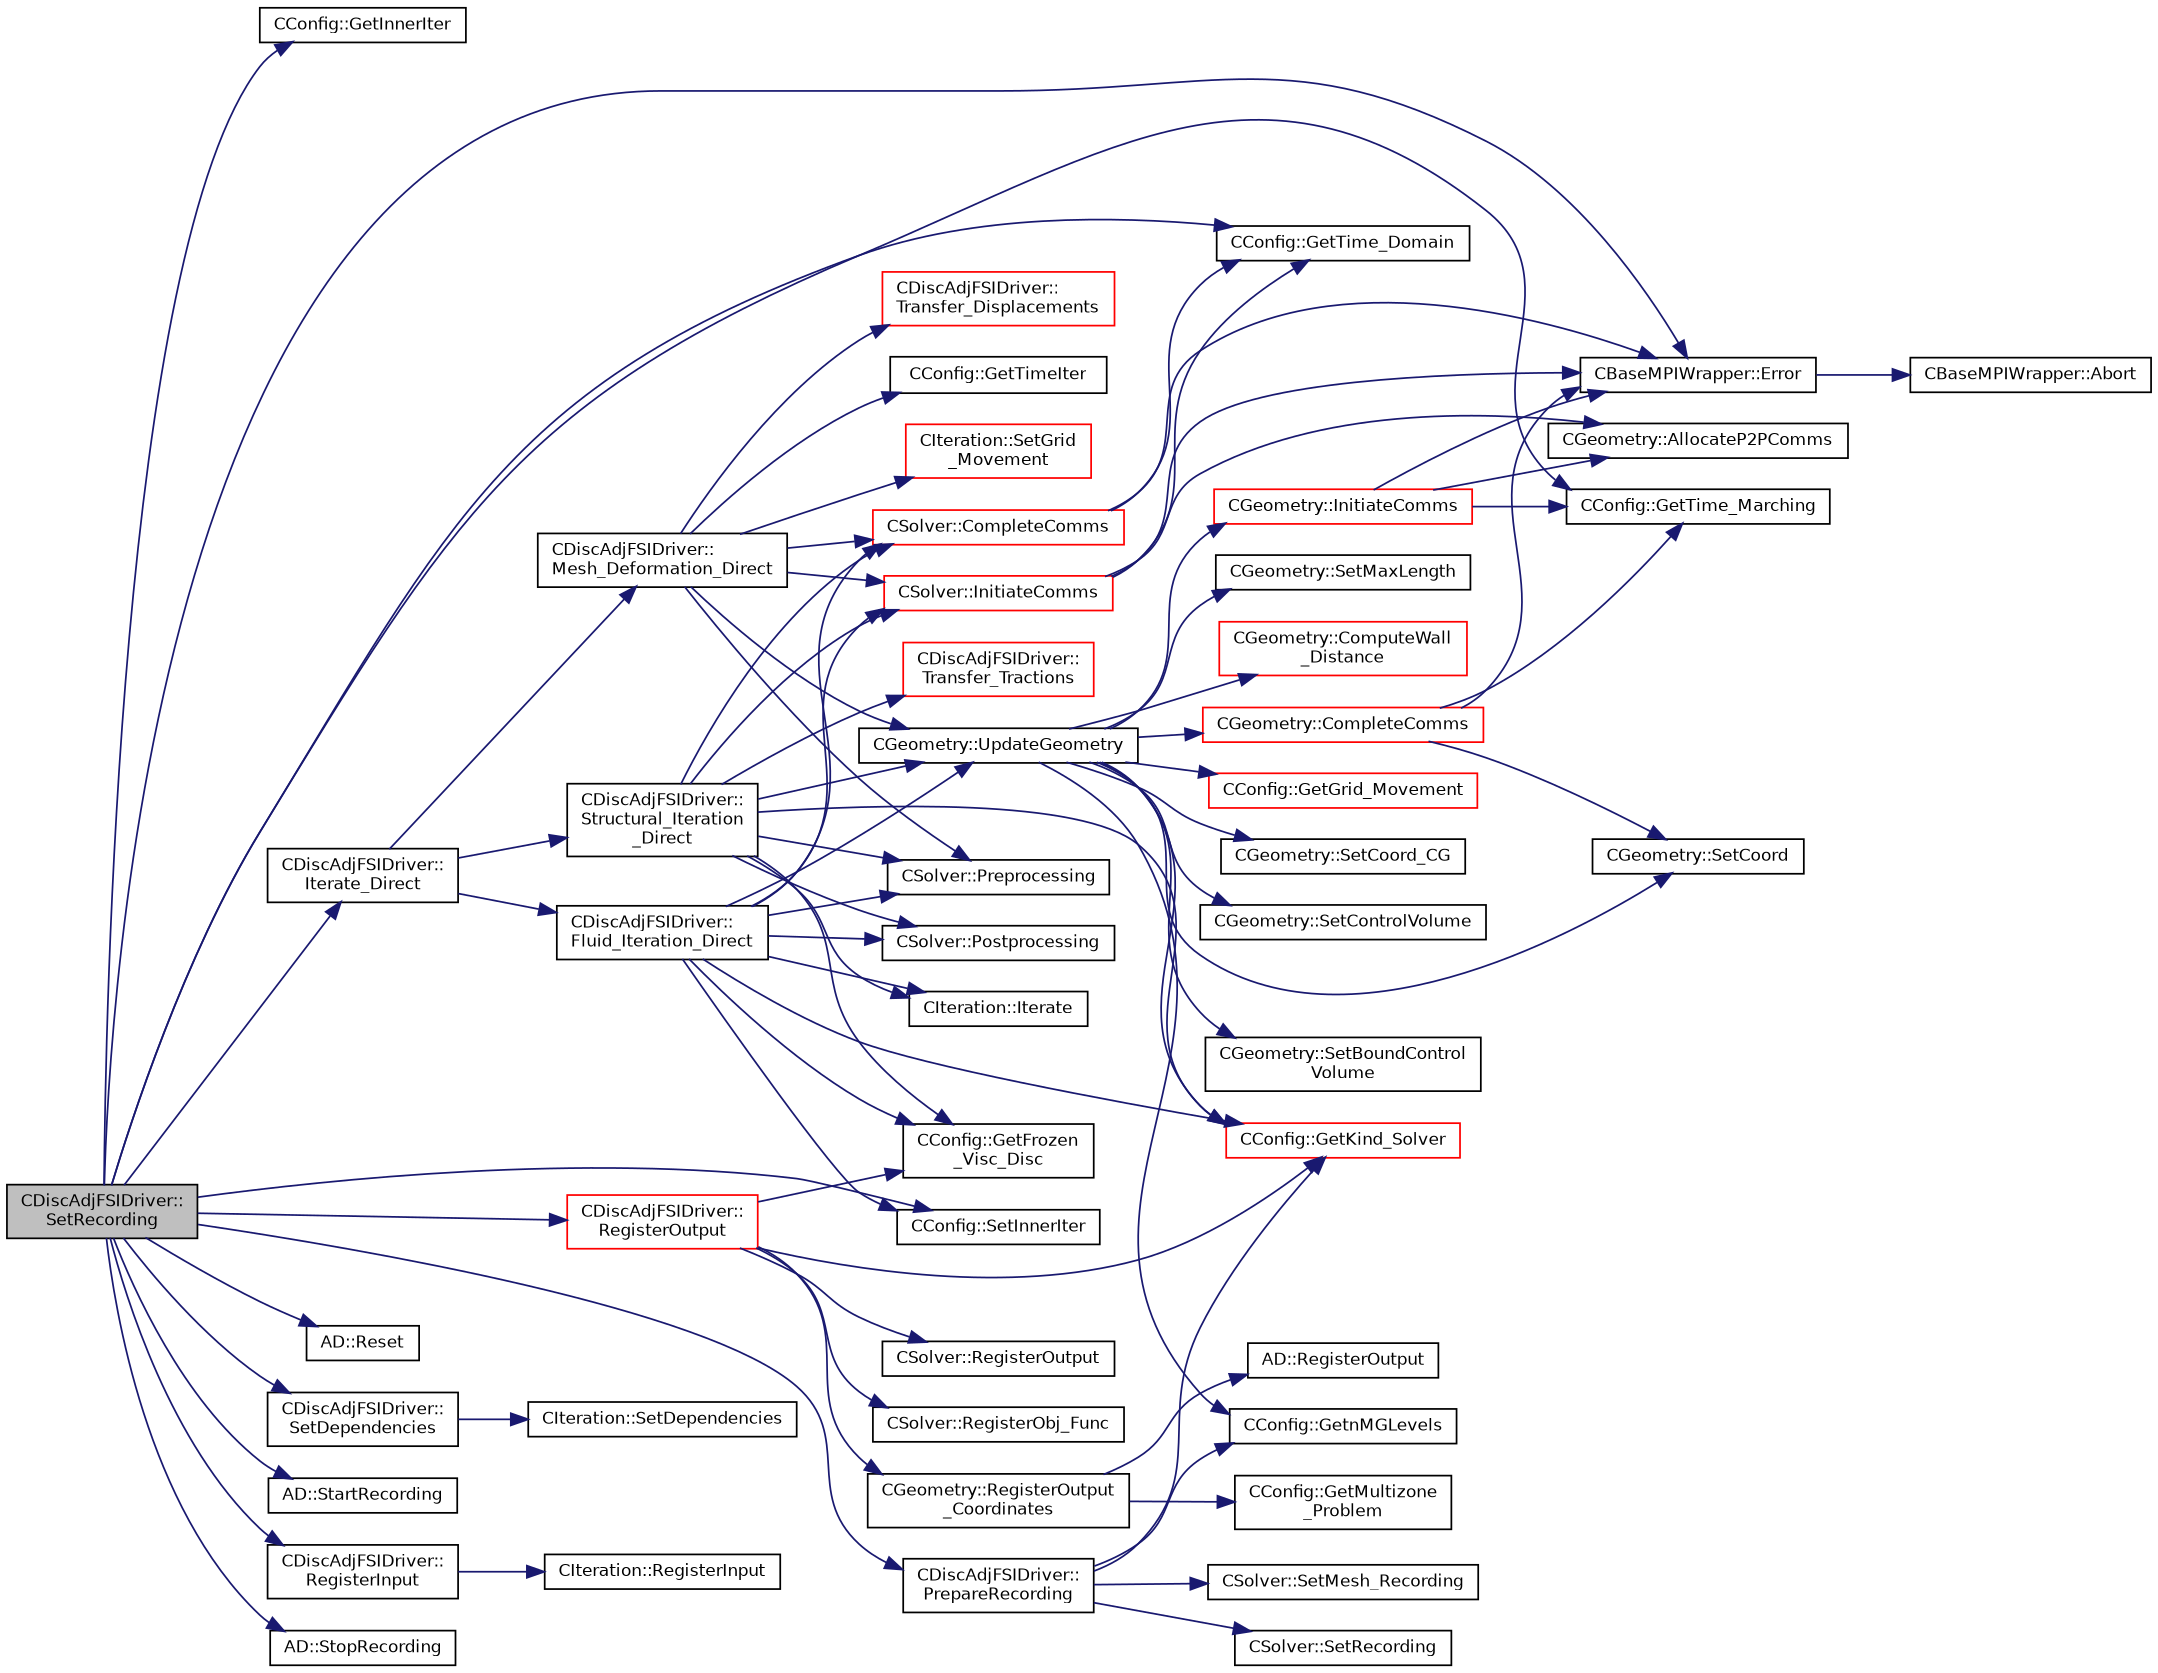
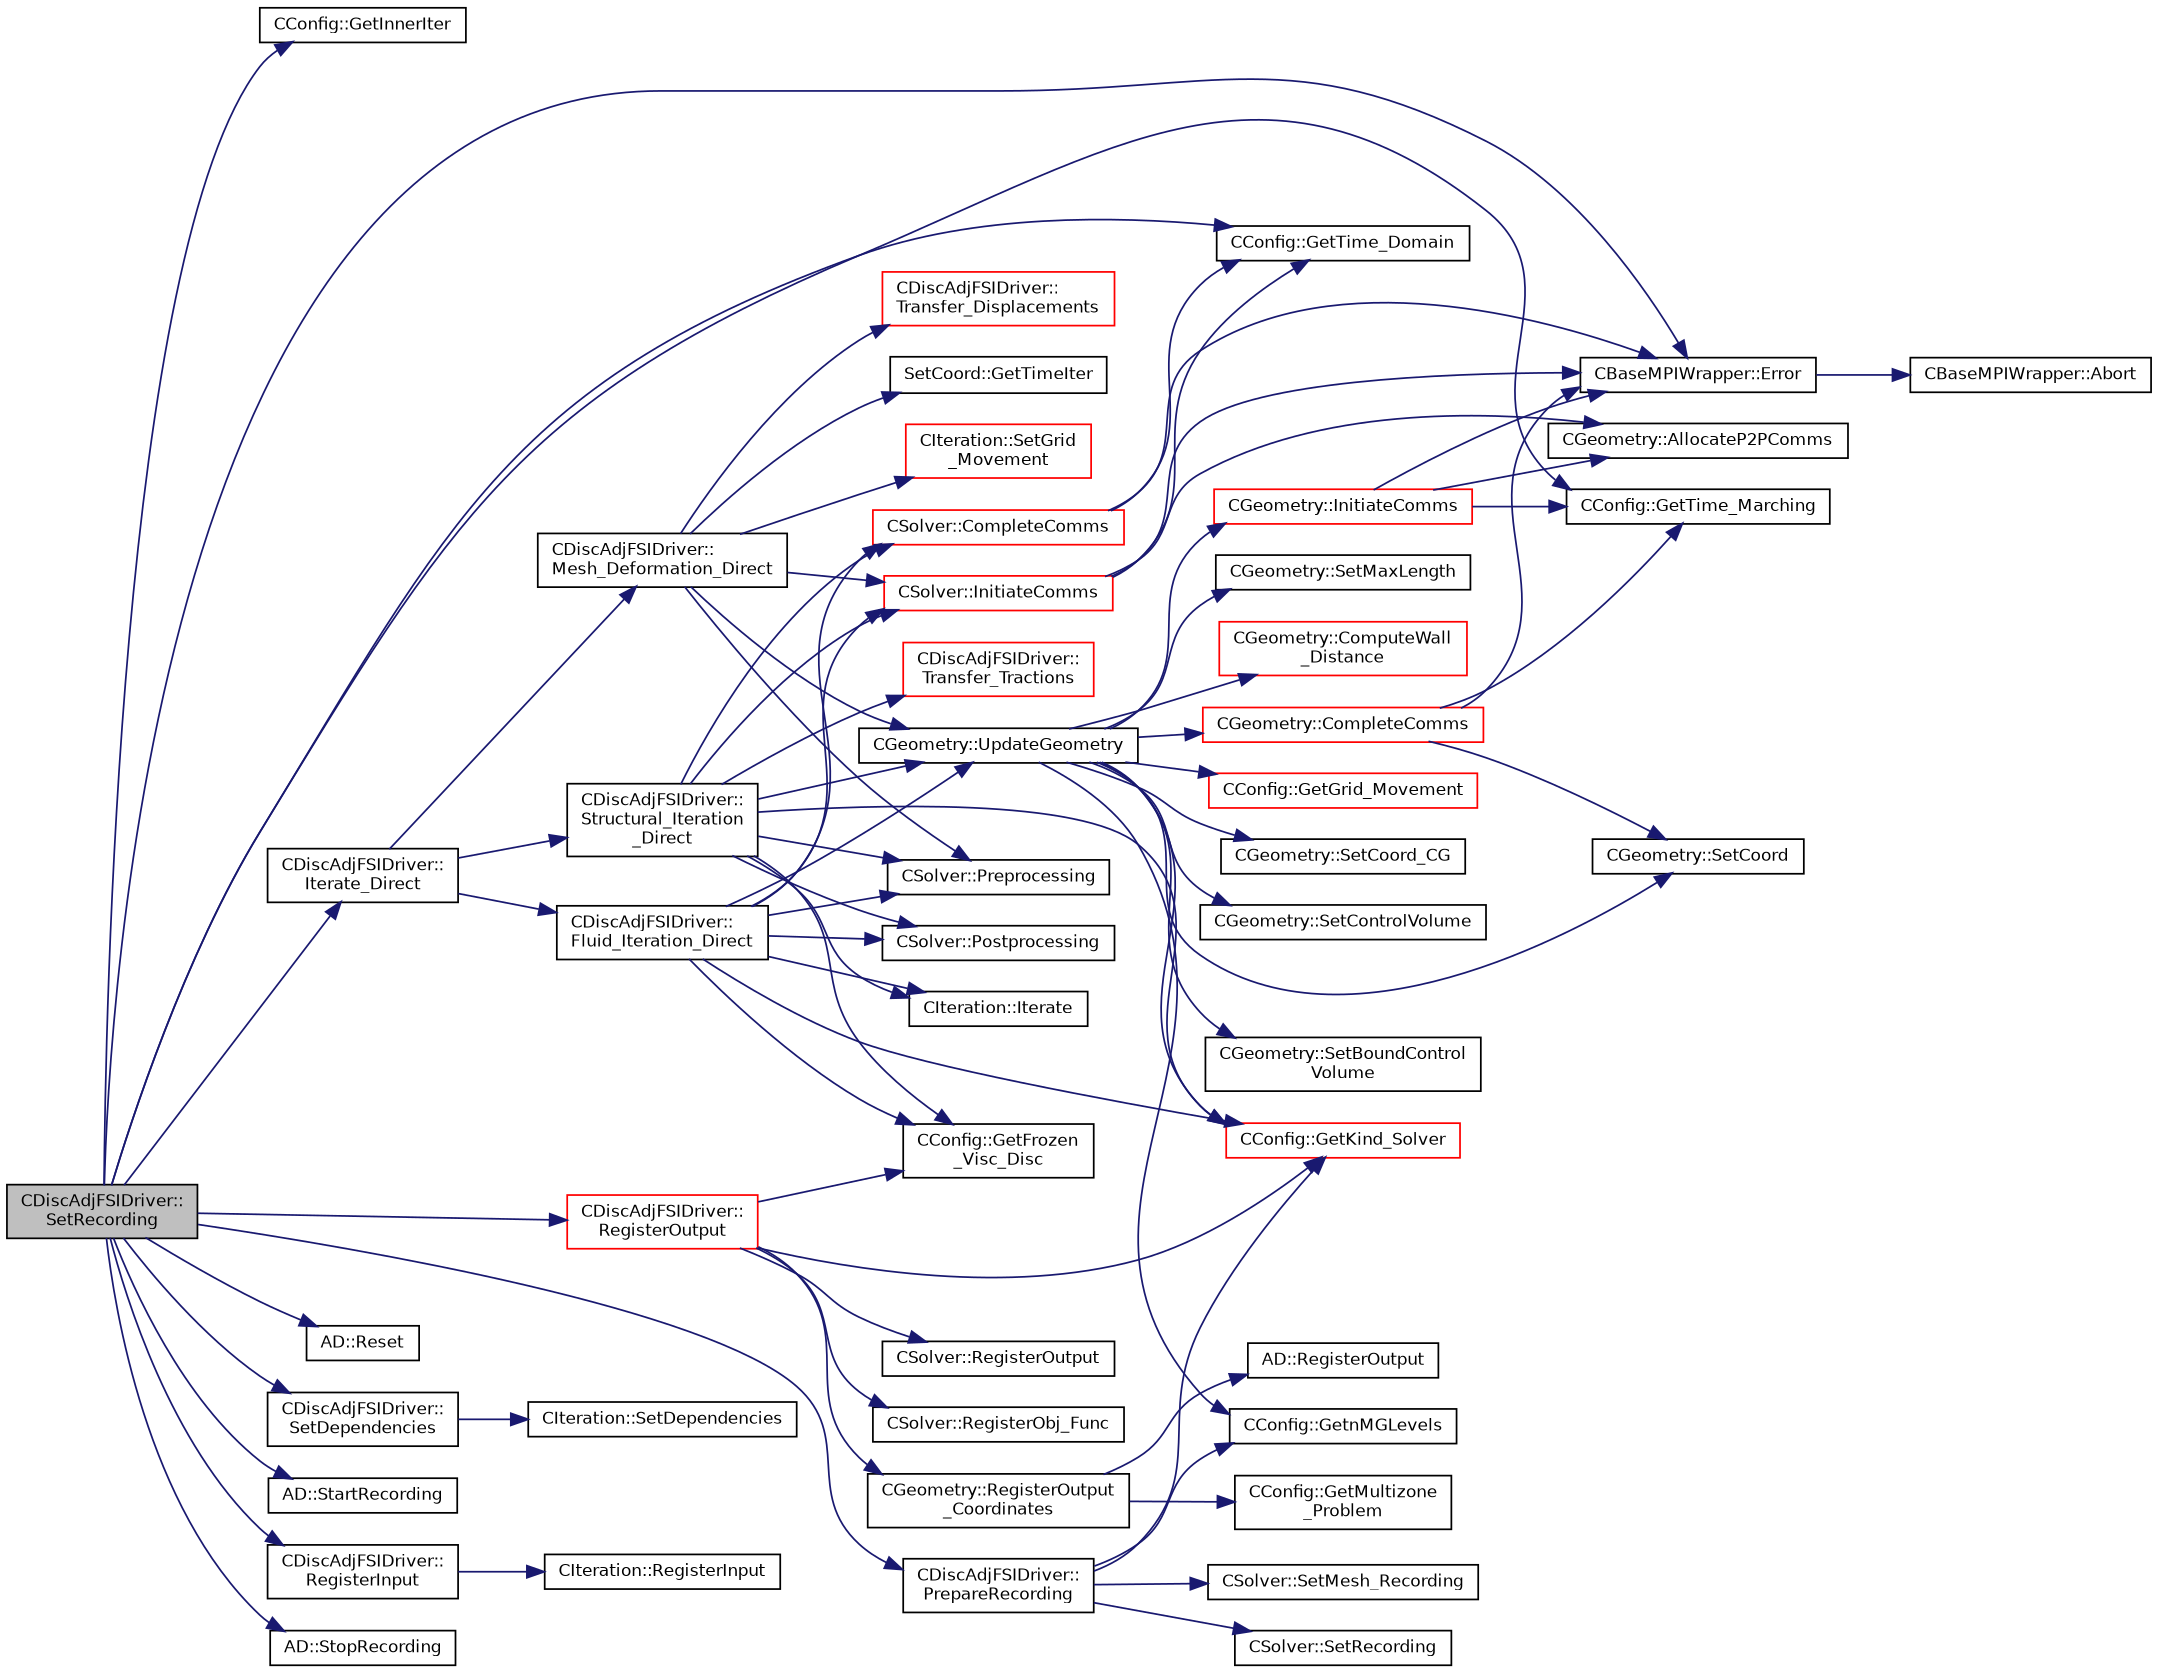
node "CConfig::GetTimeIter": label "CConfig::GetTimeIter" -> "SetCoord::GetTimeIter"
edge "CDiscAdjFSIDriver:: Mesh_Deformation_Direct" -> "CSolver::CompleteComms": removed
node "CConfig::SetInnerIter": removed
